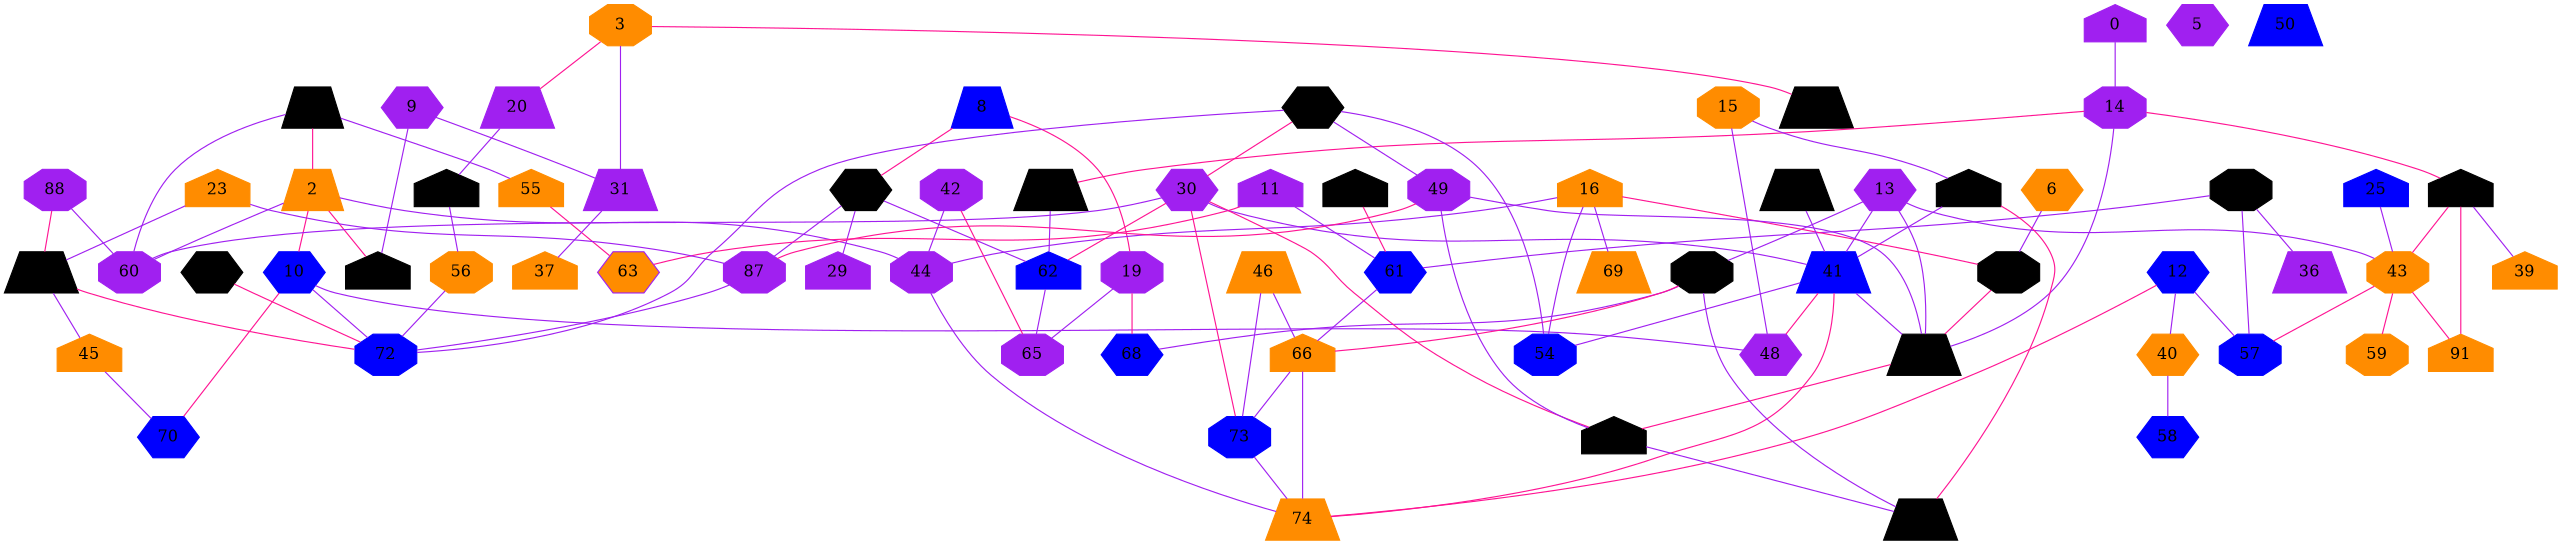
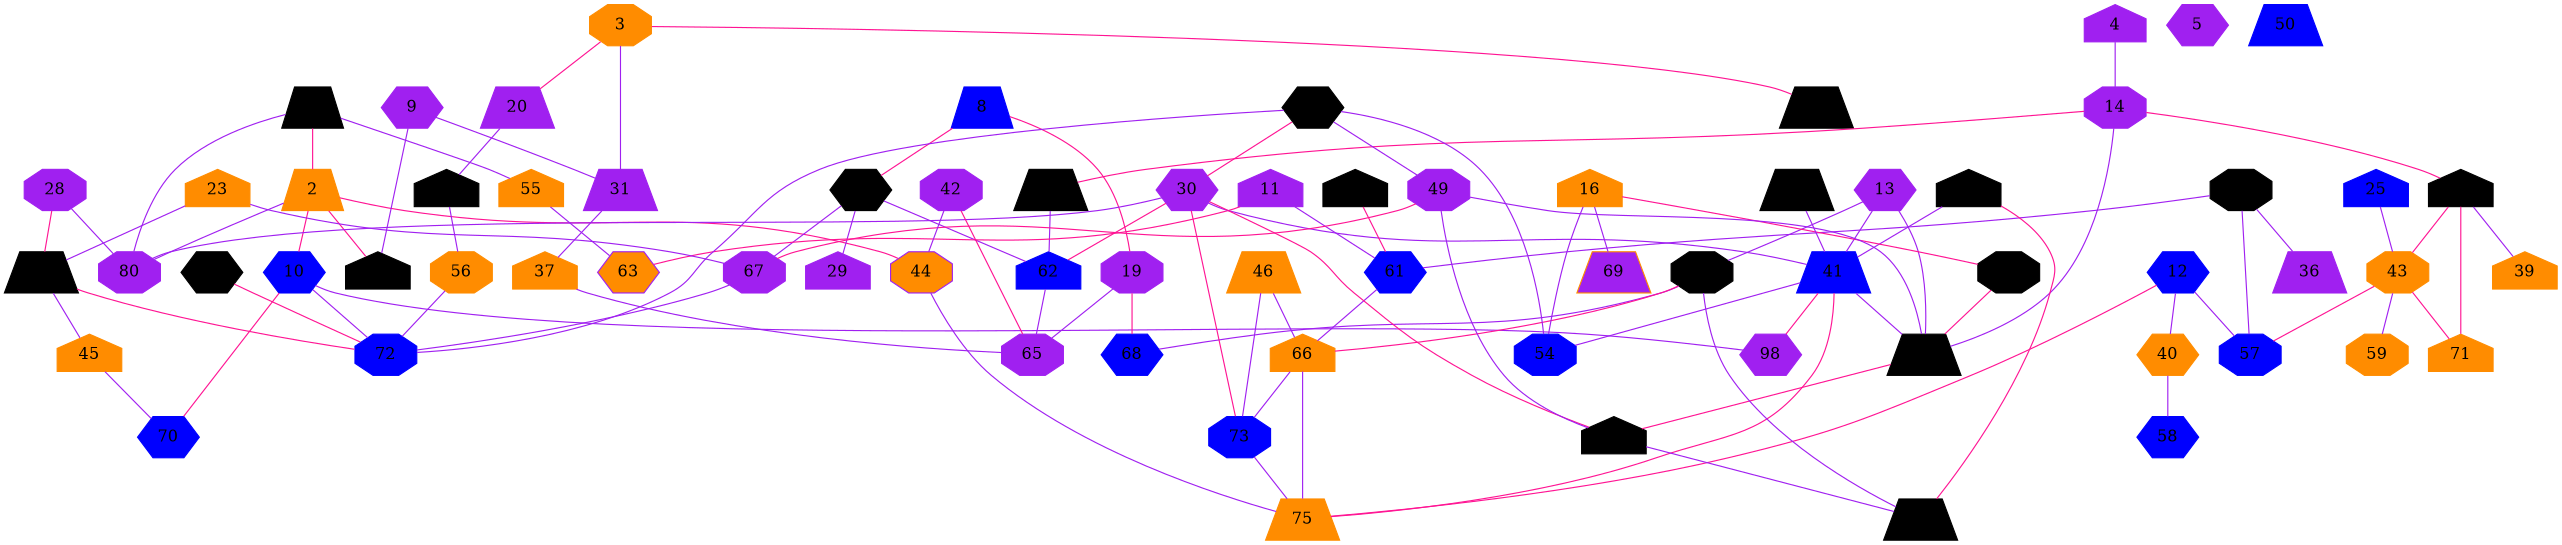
node "0": label "0" -> "4"
node "15": removed
node "88": label "88" -> "28"
node "6": removed
edge "16" -- "44": removed
edge "2" -- "44": color purple -> deeppink
edge "55" -- "63": color deeppink -> purple
edge "13" -- "43": removed
node "60": label "60" -> "80"
node "87": label "87" -> "67"
node "44": fillcolor purple -> darkorange
node "69": fillcolor darkorange -> purple
edge "43" -- "59": color deeppink -> purple
edge "37" -- "65": added
node "48": label "48" -> "98"
node "91": label "91" -> "71"
node "74": label "74" -> "75"
